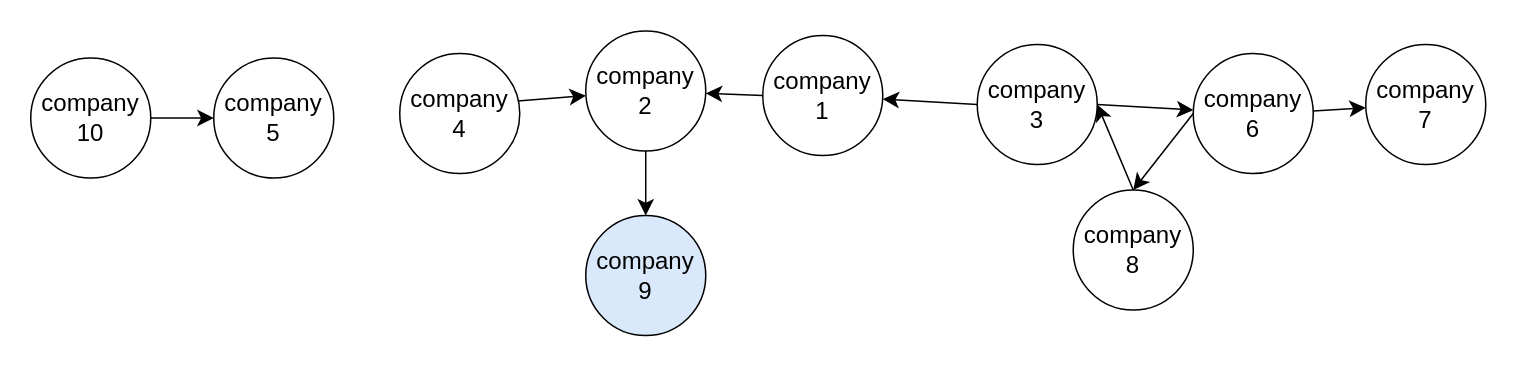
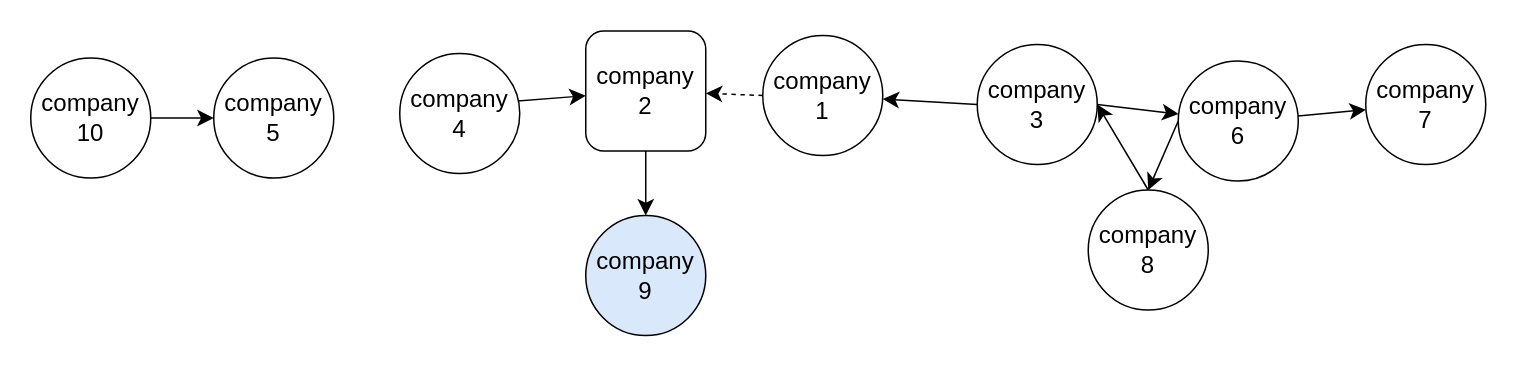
node "company 2": shape ellipse -> rounded rectangle
edge "company 1" -> "company 2": style solid -> dashed
node "company 6": moved (1253, 113) -> (1238, 121)
node "company 8": moved (1133, 250) -> (1148, 250)
